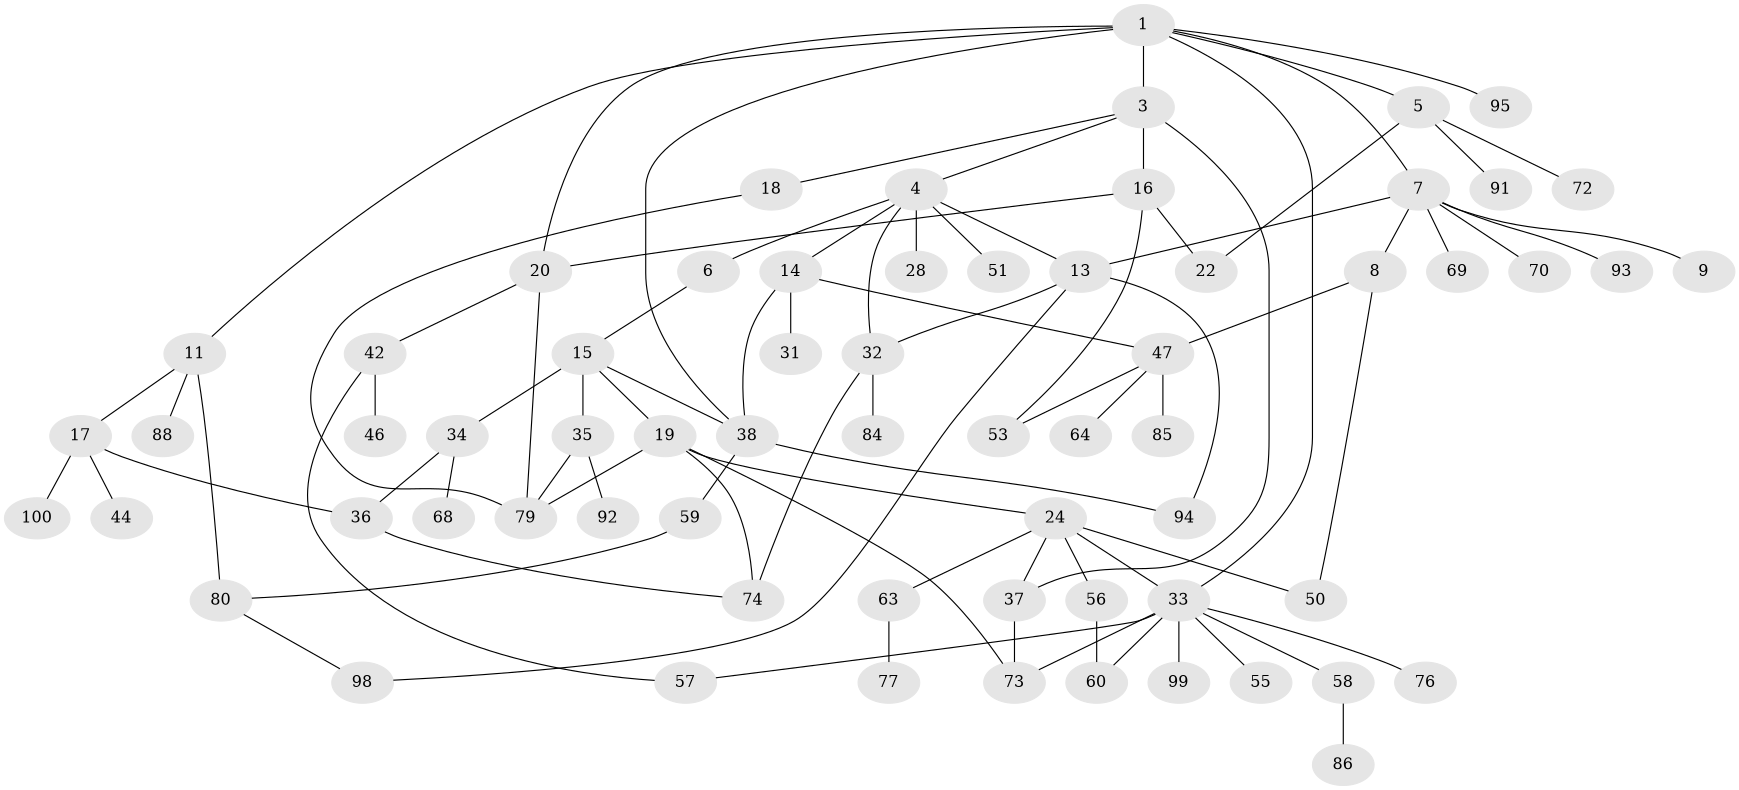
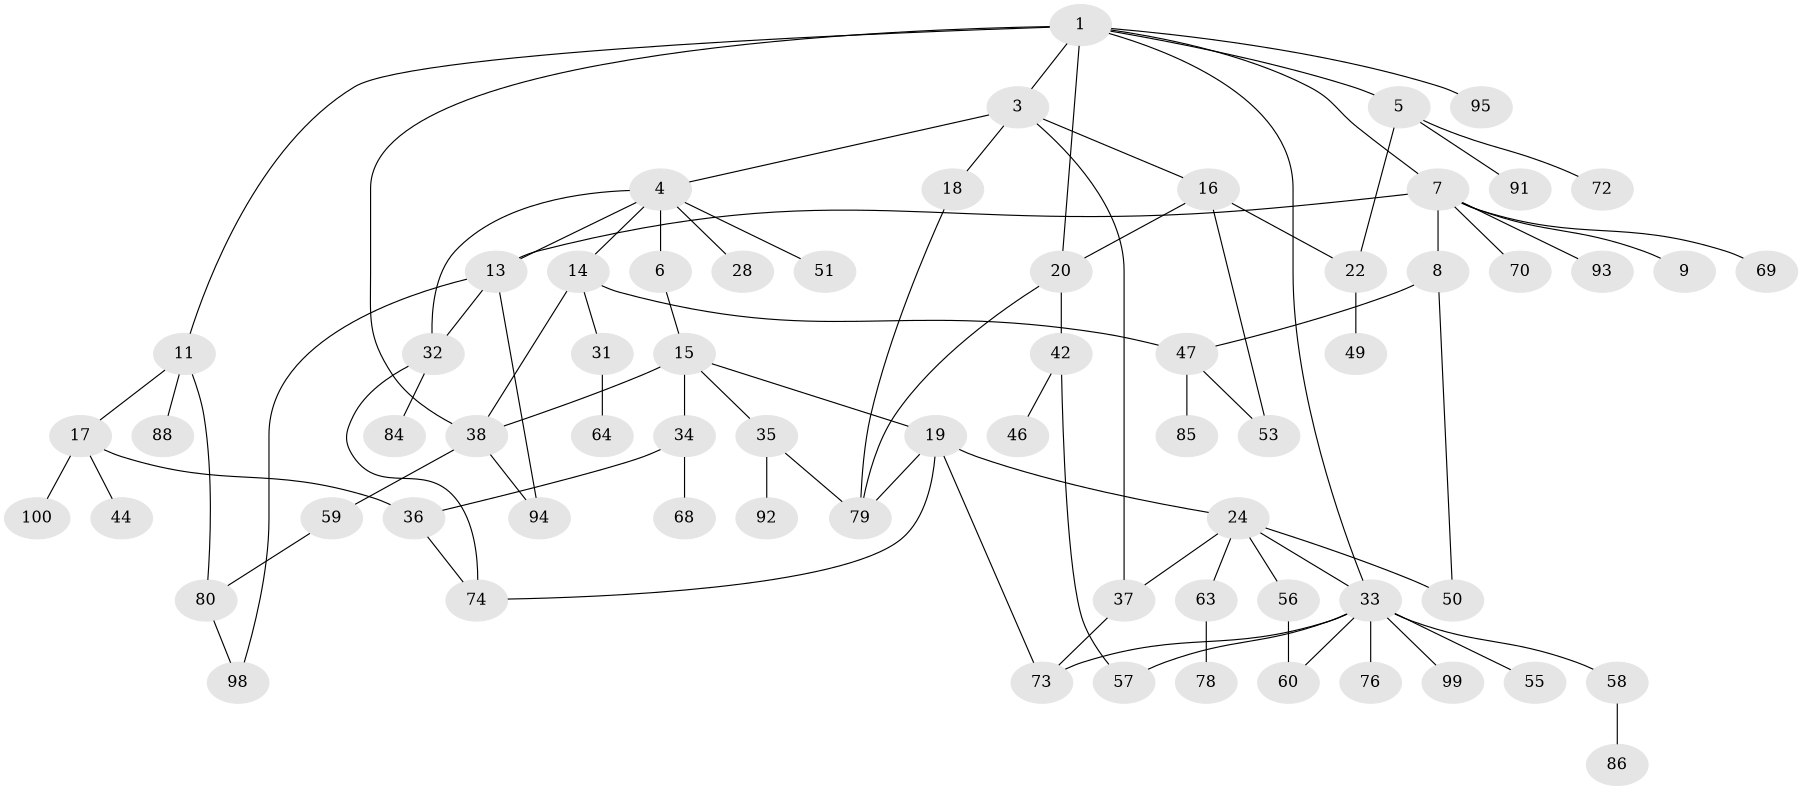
node "49": added
edge "47" -- "64": now "31" -- "64"
node "77": label "77" -> "78"
